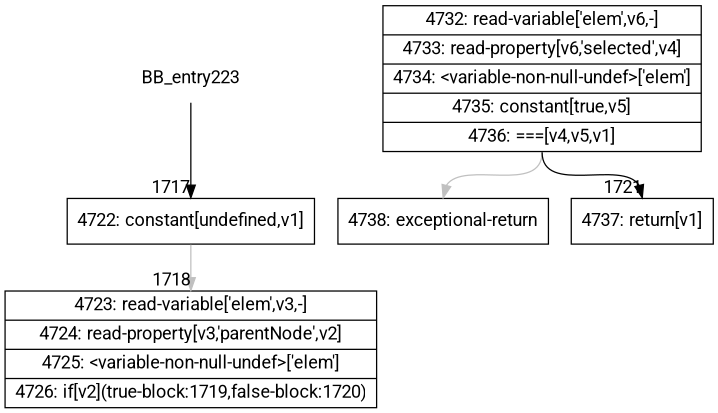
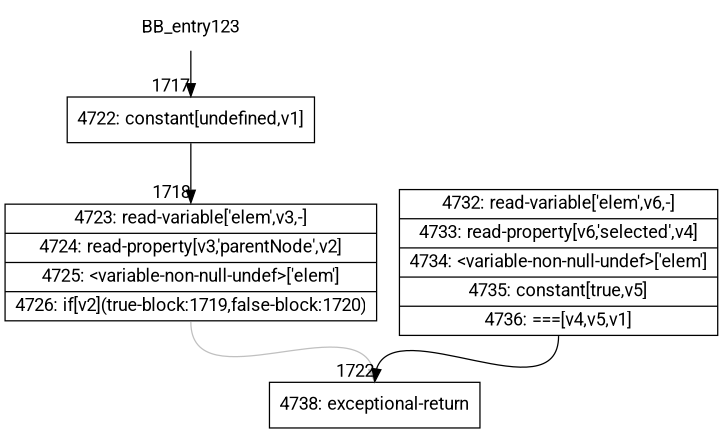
node "BB_entry223": label "BB_entry223" -> "BB_entry123"
edge "4732: read-variable['elem',v6,-]" -> "4738: exceptional-return": color gray -> black
node "4737: return[v1]": removed
edge "4722: constant[undefined,v1]" -> "4723: read-variable['elem',v3,-]": color gray -> black
edge "4723: read-variable['elem',v3,-]" -> "4738: exceptional-return": added
